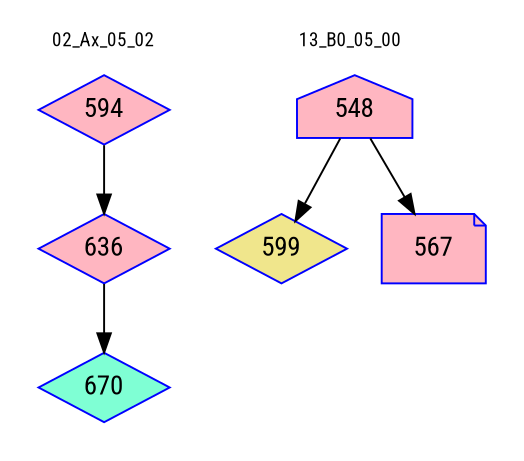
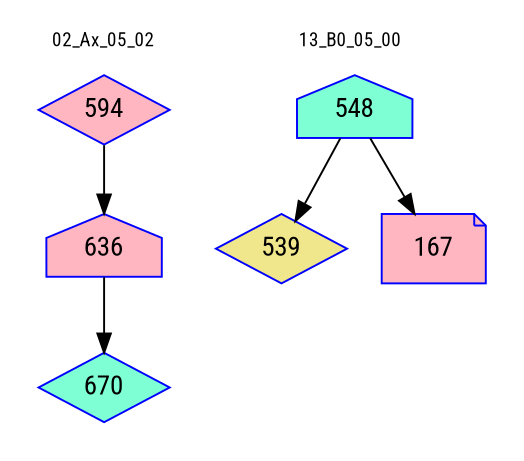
node "548": fillcolor lightpink -> aquamarine
node "636": shape diamond -> house
node "599": label "599" -> "539"
node "567": label "567" -> "167"
